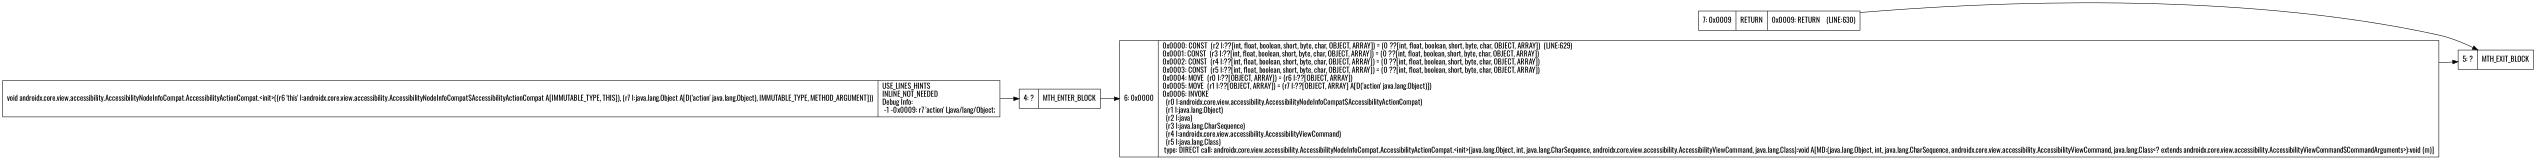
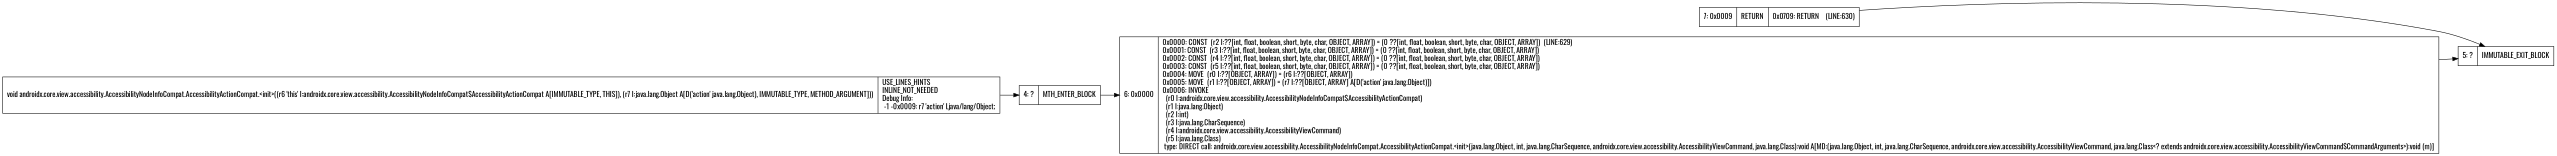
node "7: 0x0009": text "0x0009: RETURN    (LINE:630)" -> "0x0709: RETURN    (LINE:630)"
node "5: ?": text "MTH_EXIT_BLOCK" -> "IMMUTABLE_EXIT_BLOCK"
node "6: 0x0000": text "(r2 I:java)" -> "(r2 I:int)"
